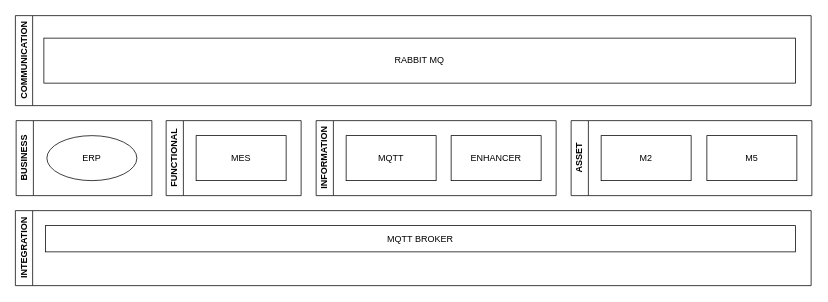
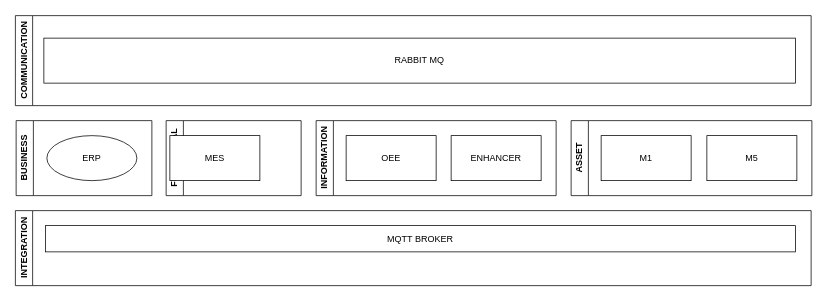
node "MES": moved (241, 158) -> (215, 158)
node "MQTT": label "MQTT" -> "OEE"
node "M2": label "M2" -> "M1"
